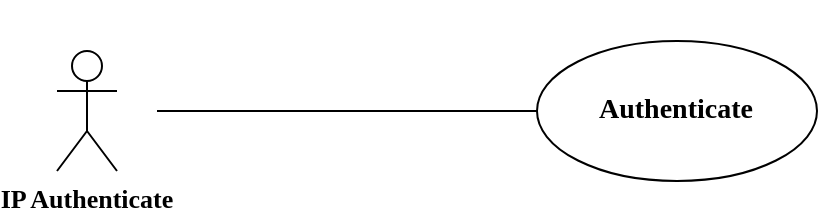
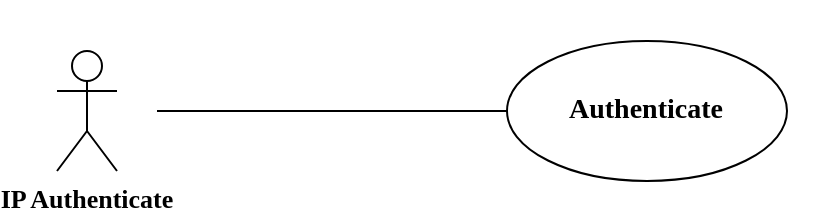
node "Authenticate": moved (677, 111) -> (647, 111)
